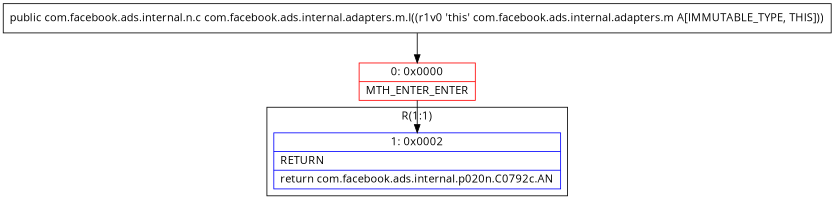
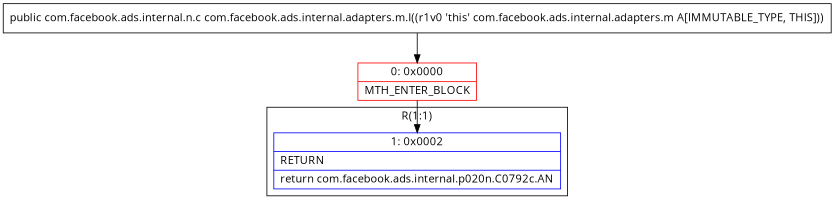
node "0: 0x0000": text "MTH_ENTER_ENTER" -> "MTH_ENTER_BLOCK"
